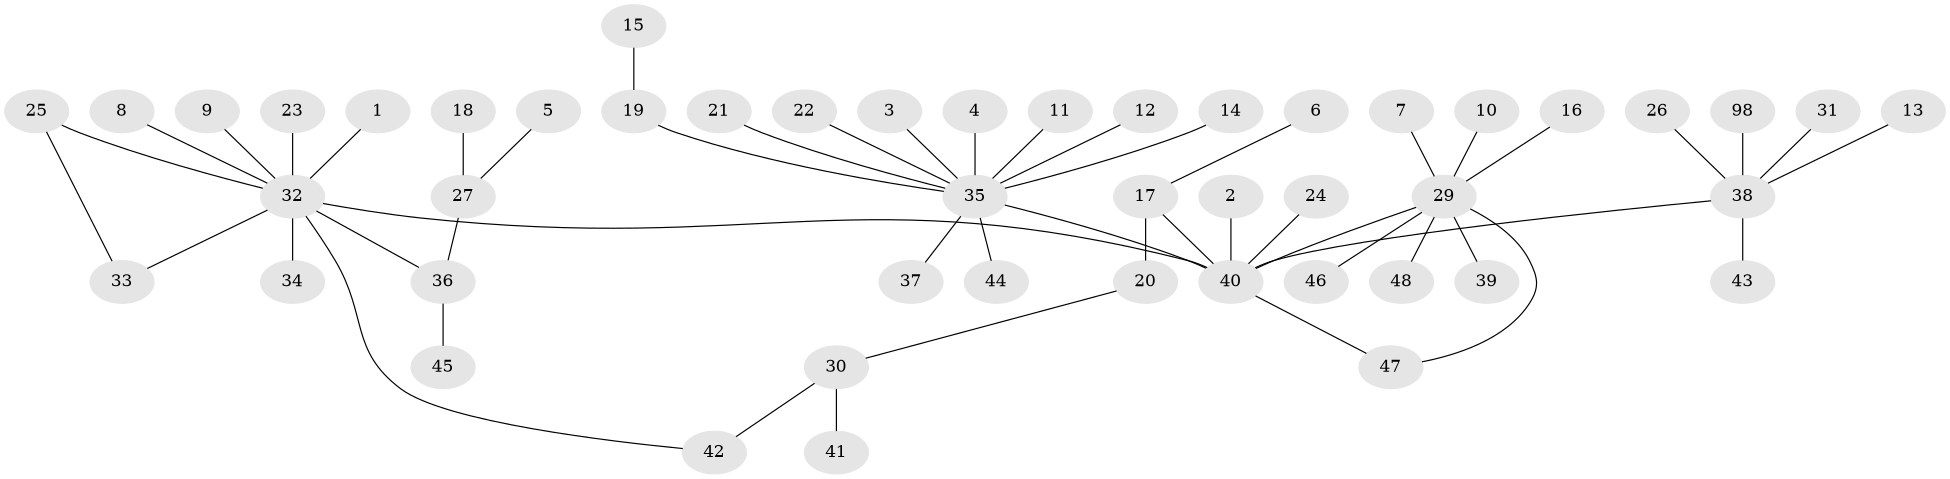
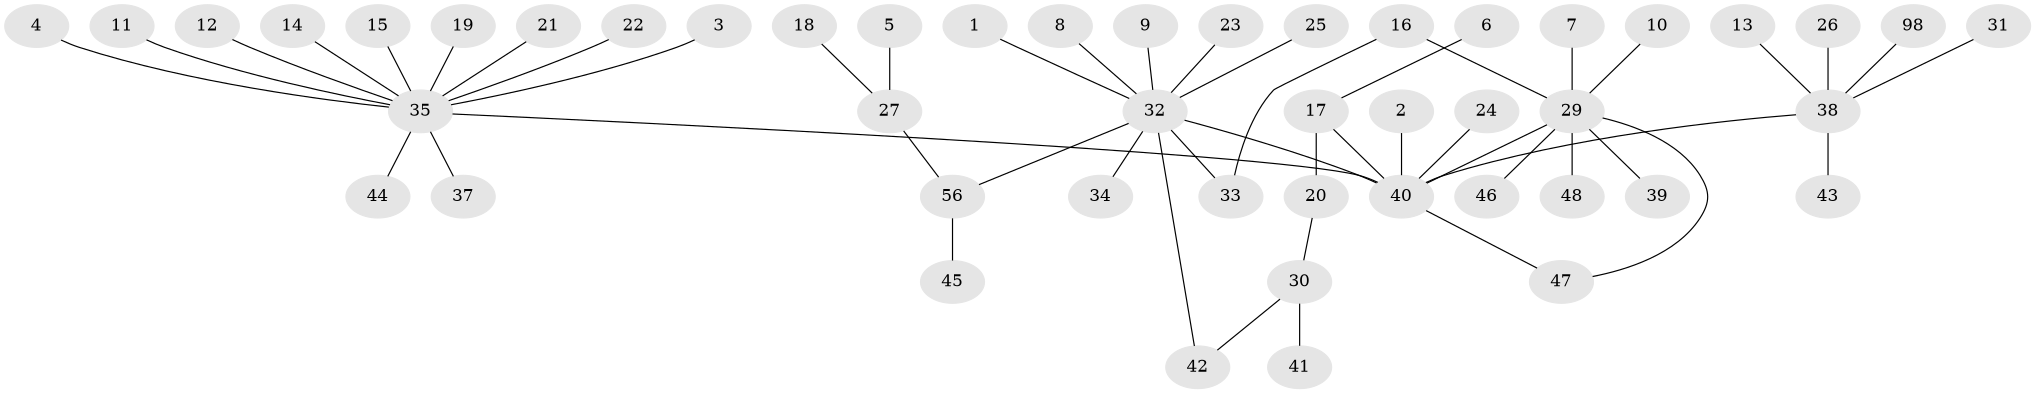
edge "15" -- "19": now "15" -- "35"
edge "25" -- "33": now "16" -- "33"
node "36": label "36" -> "56"
